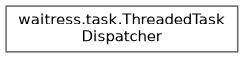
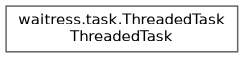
node "waitress.task.ThreadedTask Dispatcher": label "waitress.task.ThreadedTask Dispatcher" -> "waitress.task.ThreadedTask ThreadedTask"
